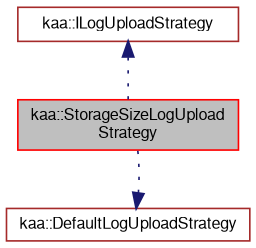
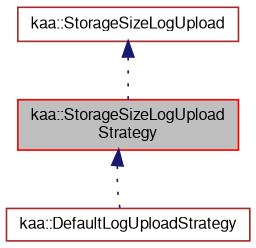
node "kaa::ILogUploadStrategy": label "kaa::ILogUploadStrategy" -> "kaa::StorageSizeLogUpload"
edge "kaa::StorageSizeLogUpload Strategy" -> "kaa::DefaultLogUploadStrategy": reversed
